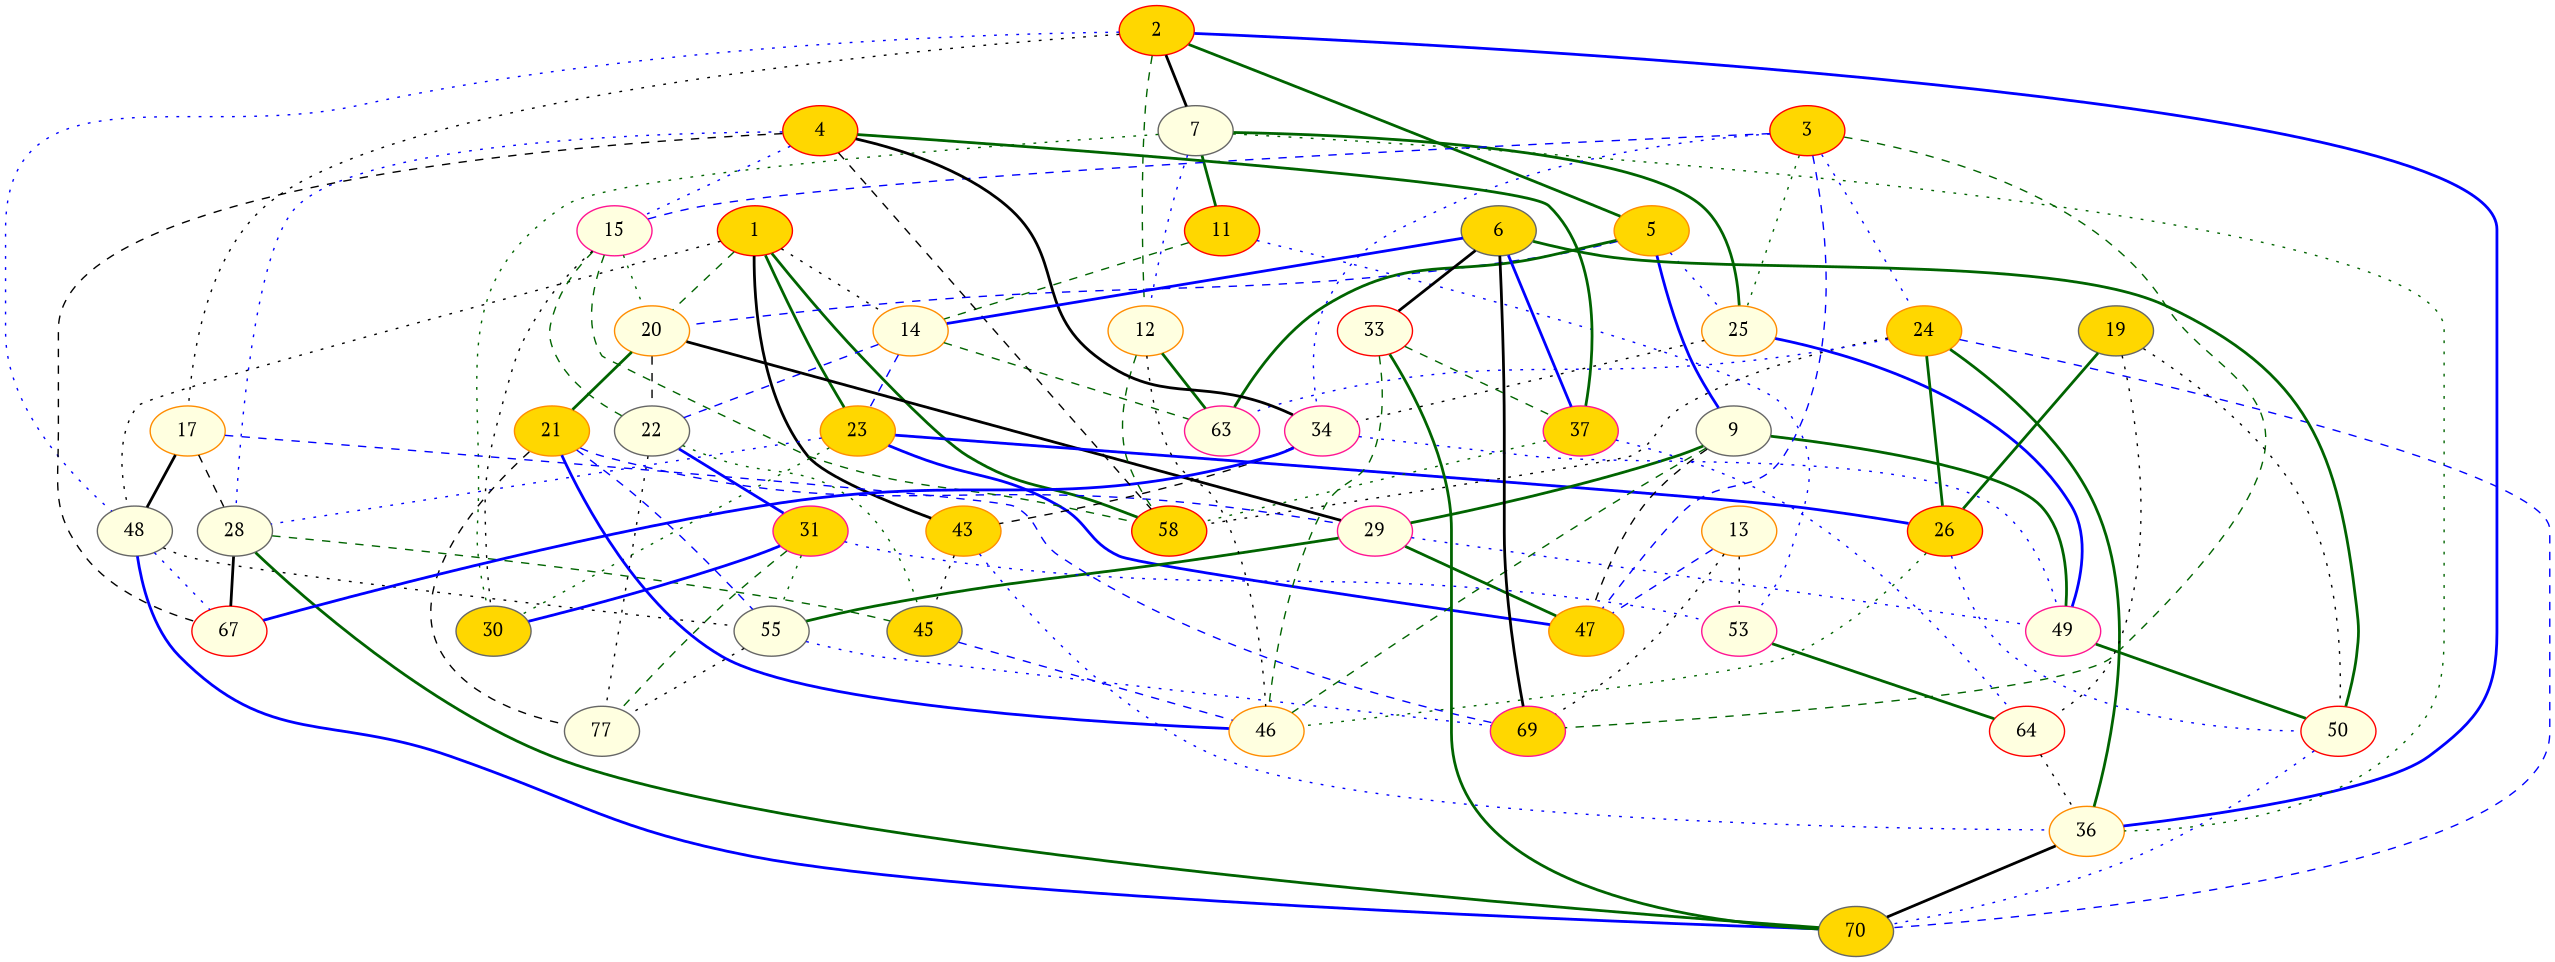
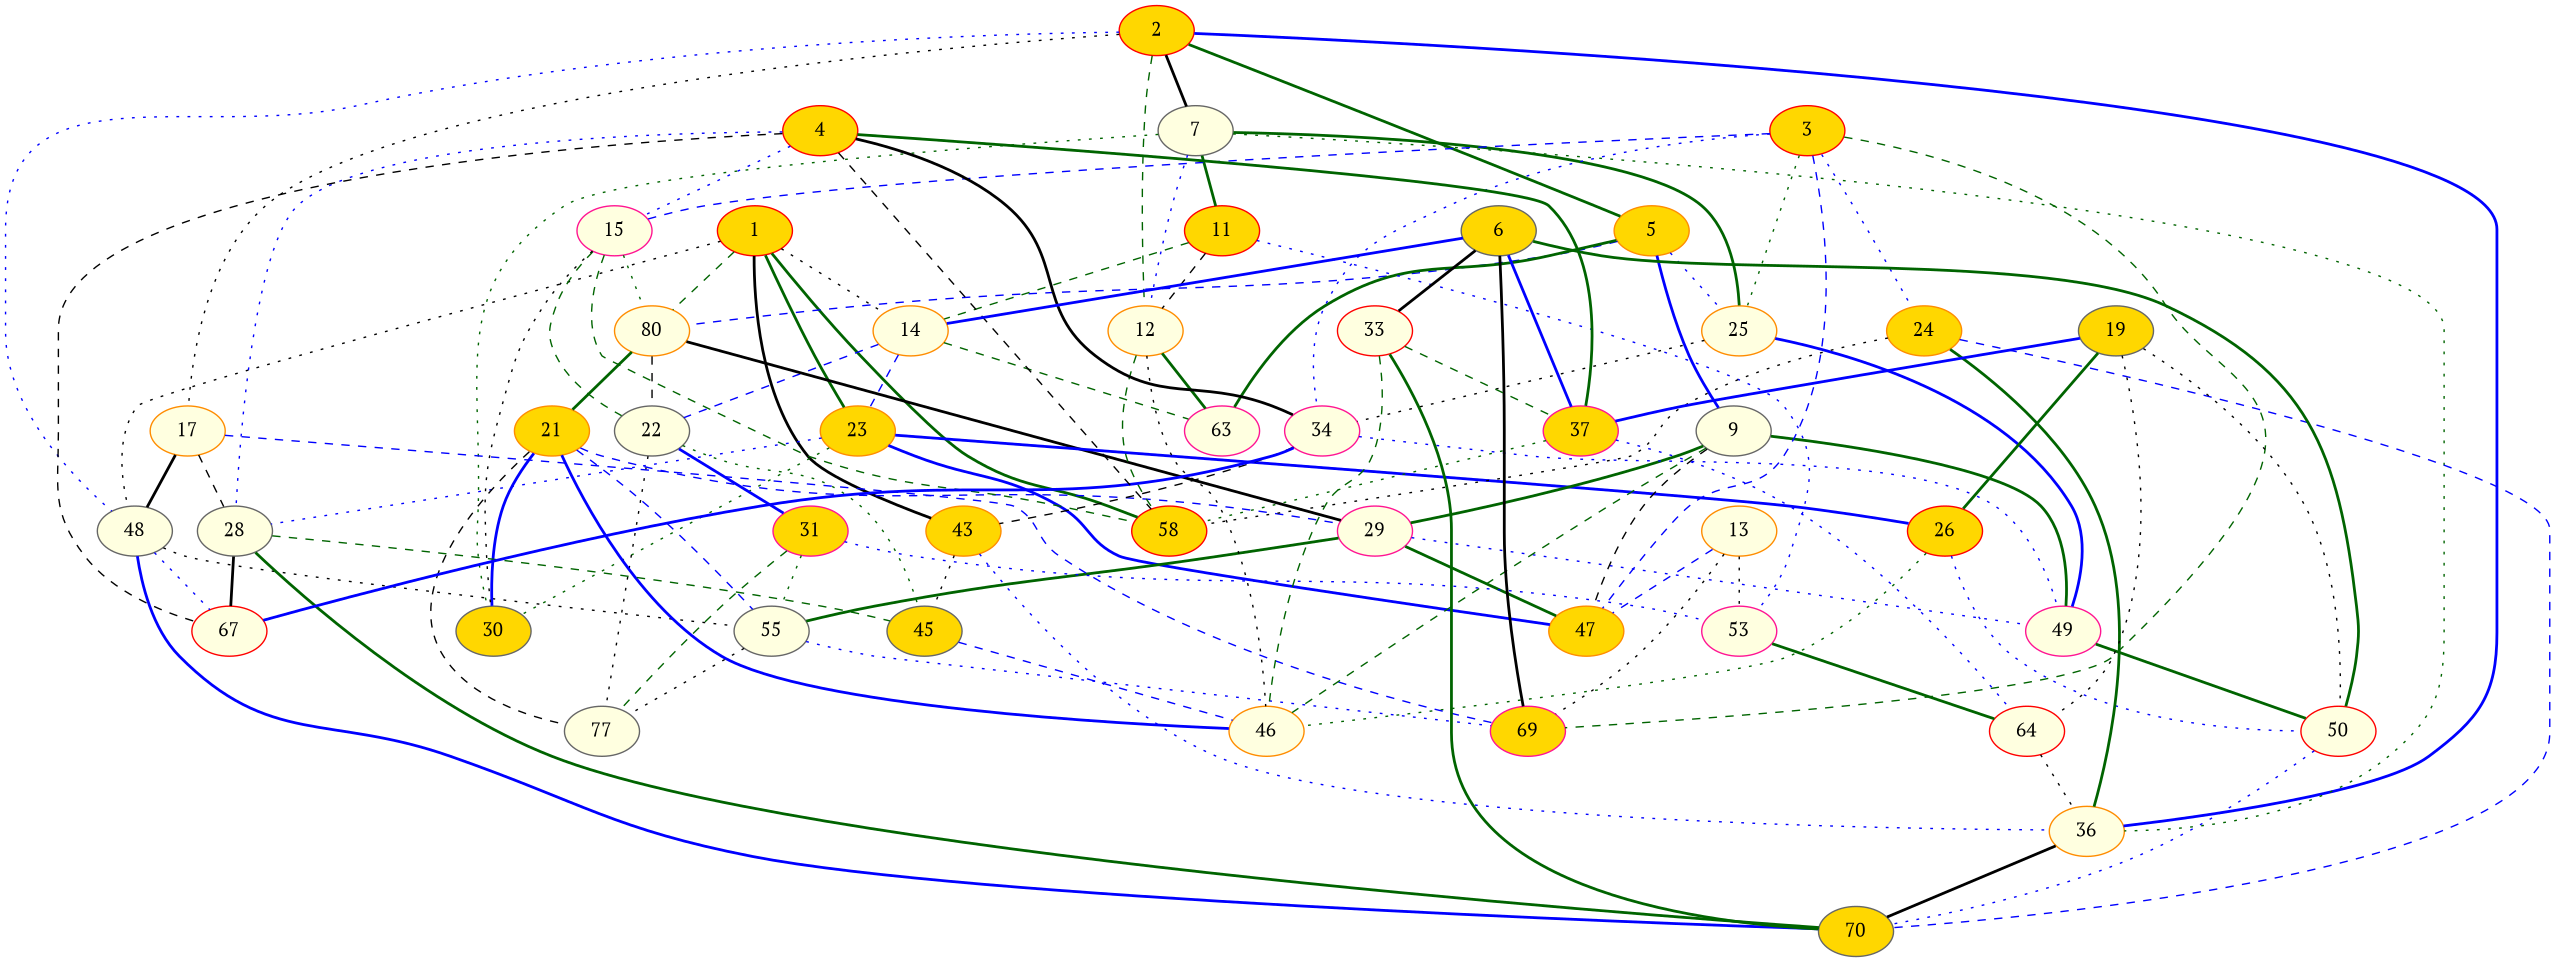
edge "11" -- "12": added
node "20": label "20" -> "80"
edge "24" -- "63": removed
edge "19" -- "37": added
edge "24" -- "26": removed
edge "31" -- "30": now "21" -- "30"
